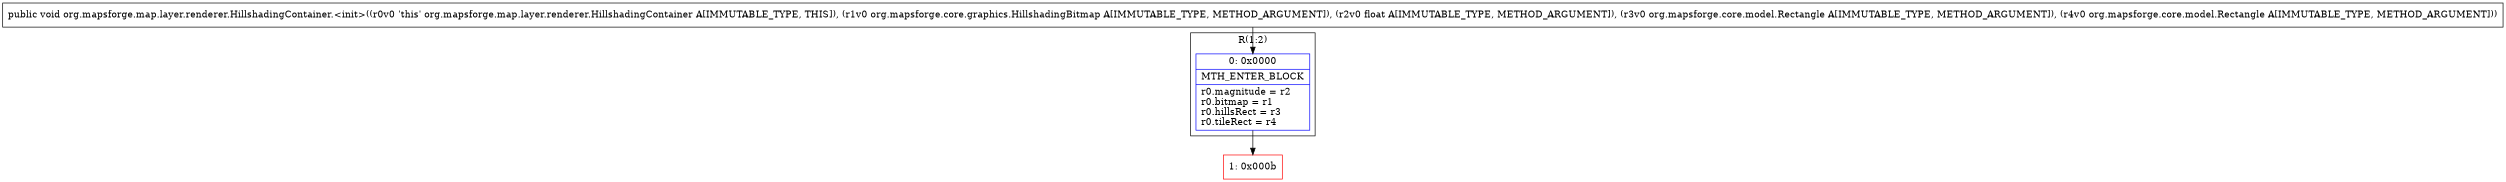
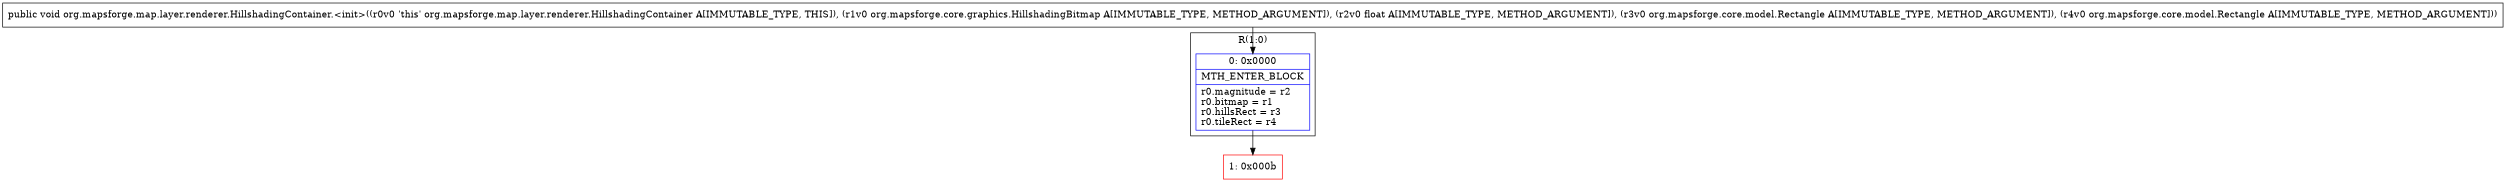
cluster "R(1:2)": label "R(1:2)" -> "R(1:0)"
